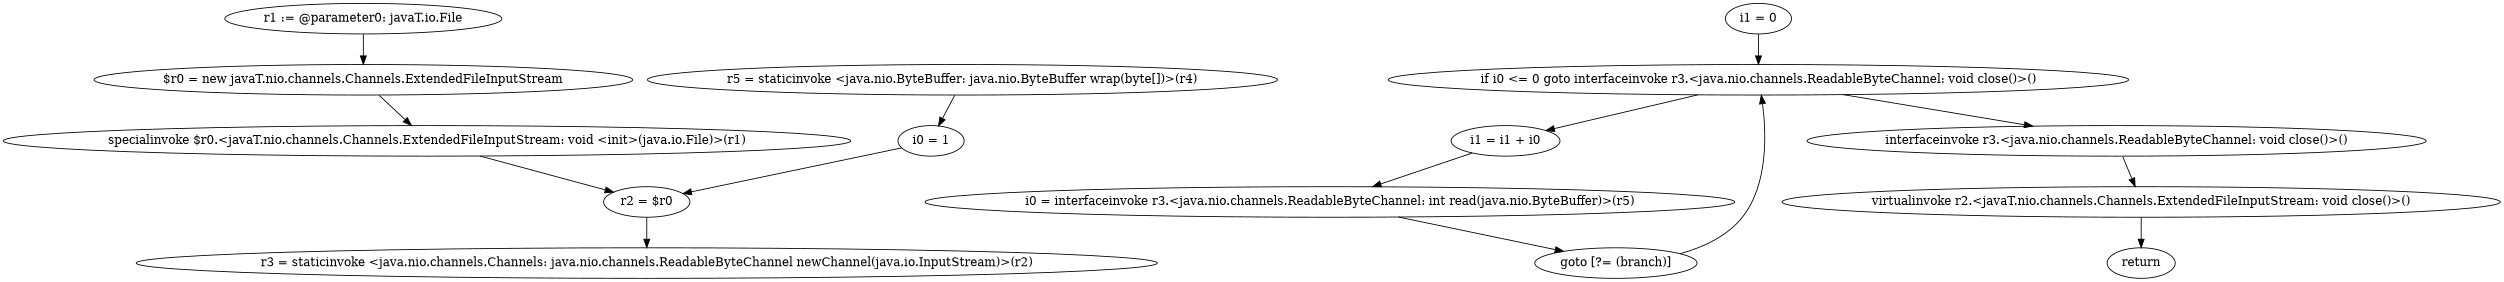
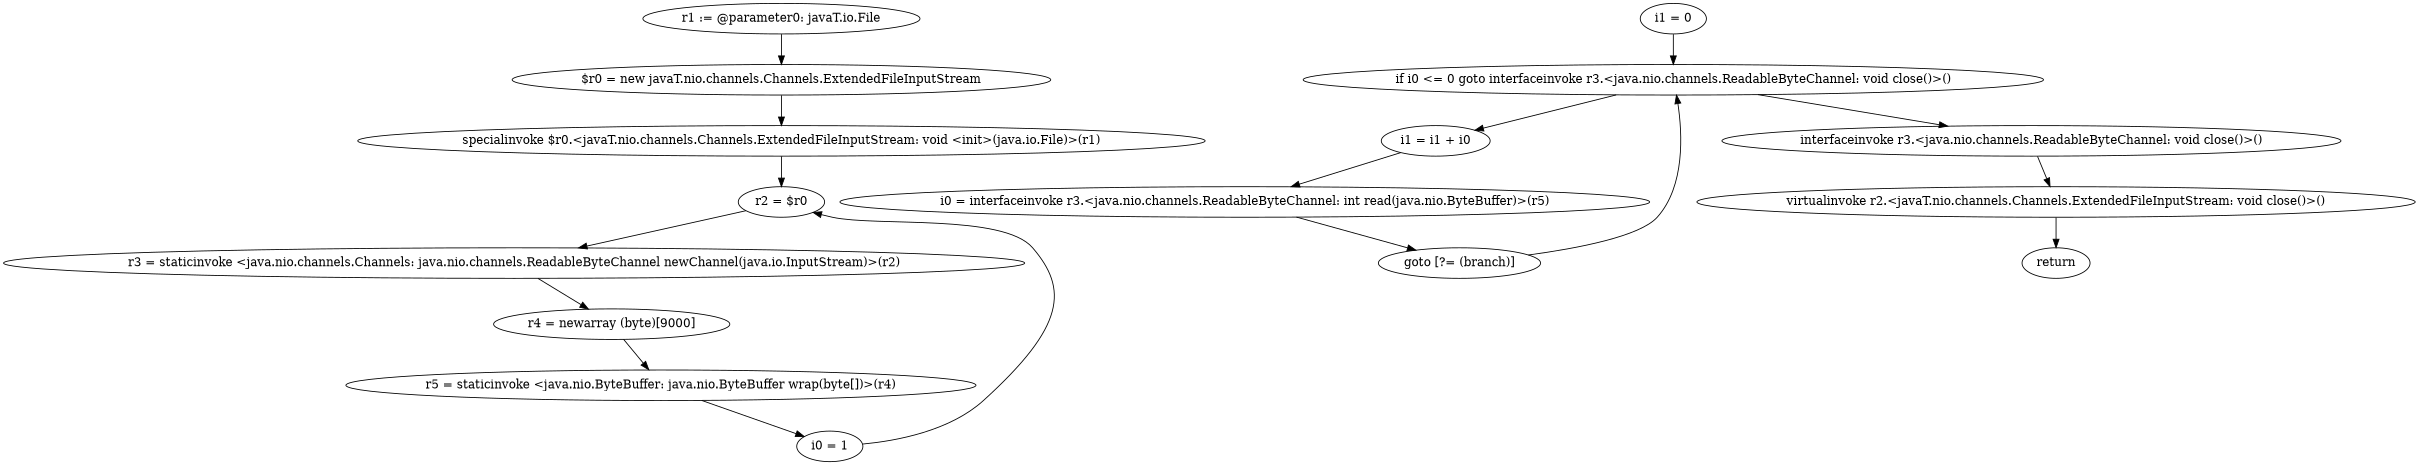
node "r4 = newarray (byte)[9000]": added
